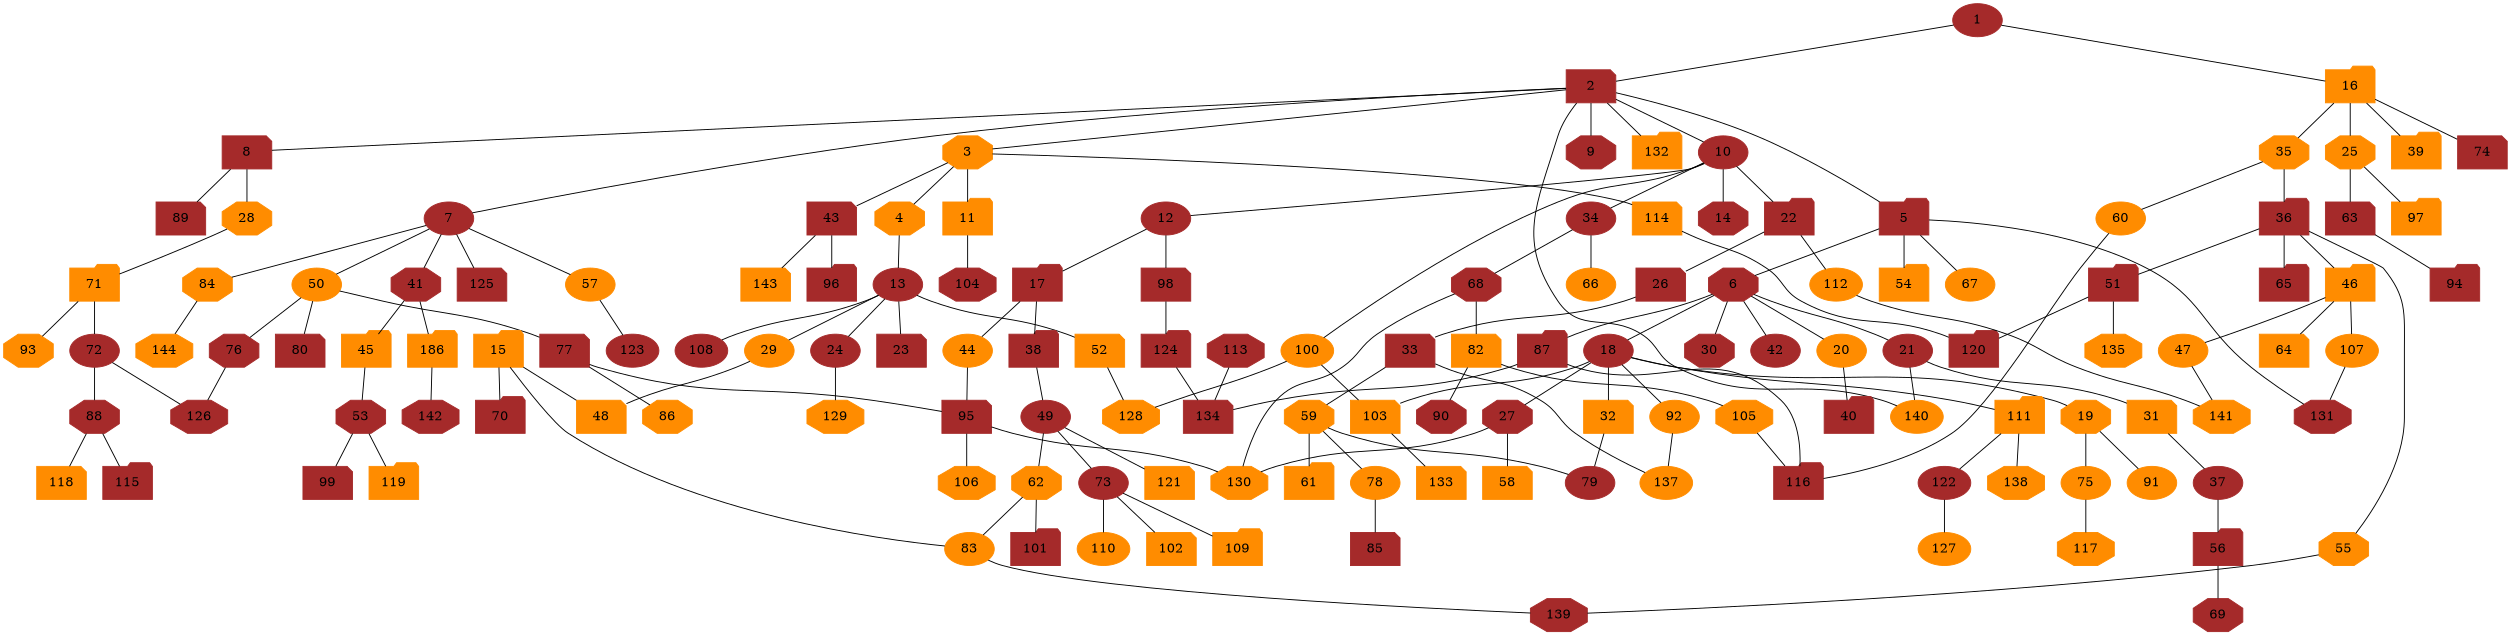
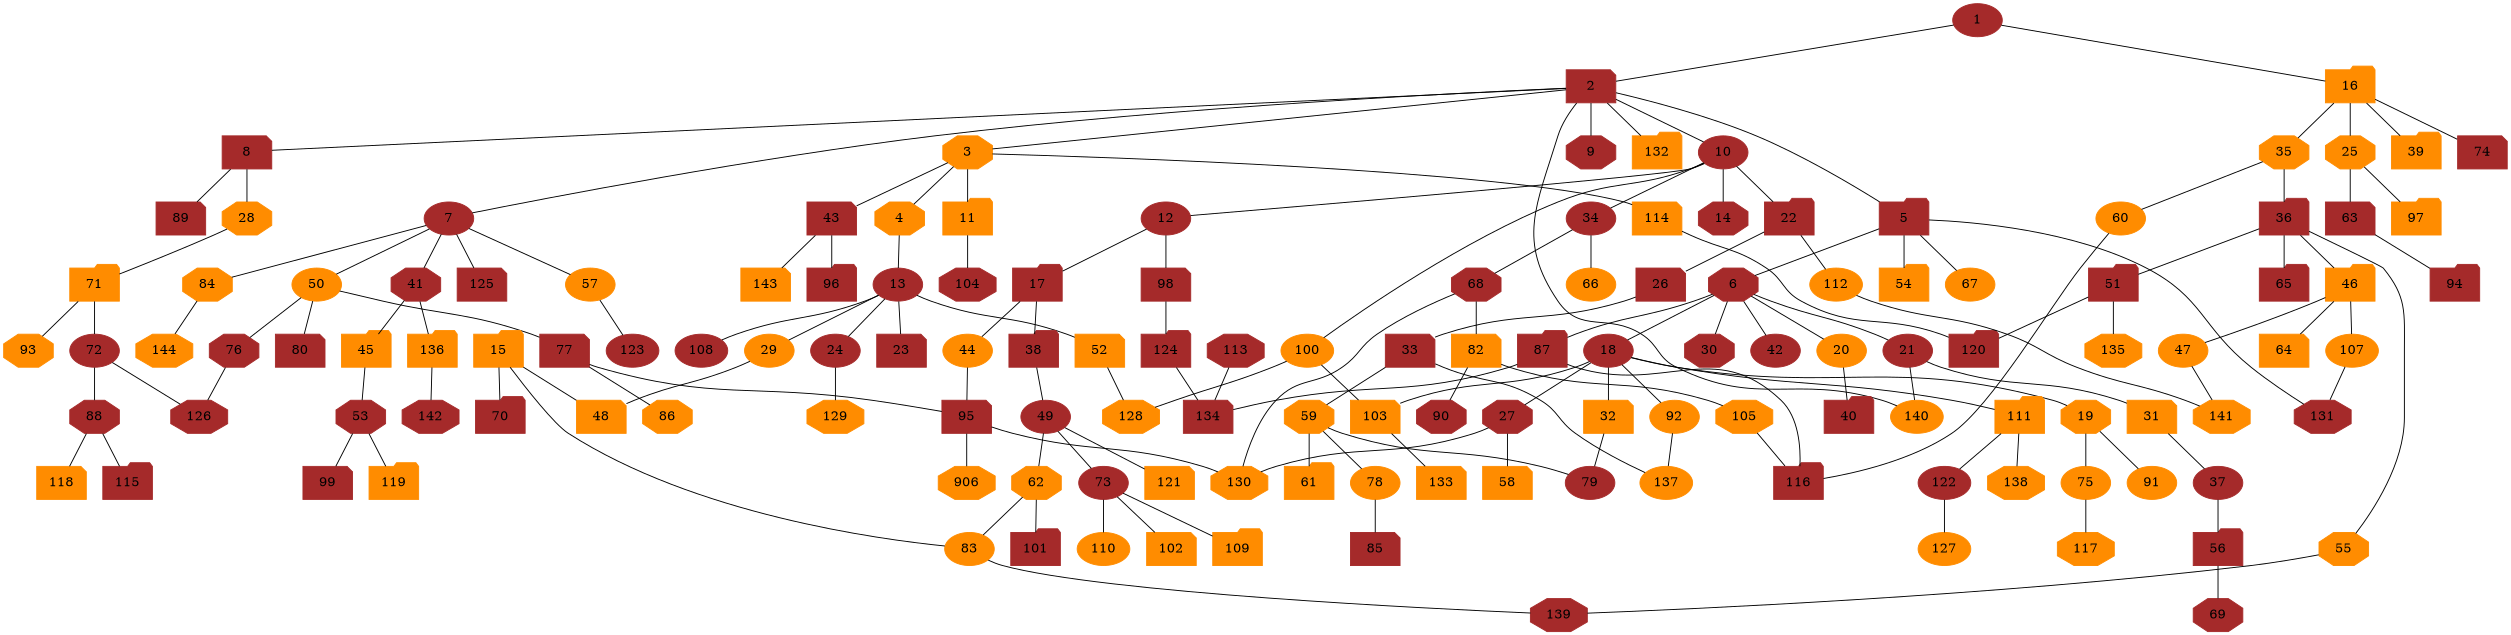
node "186": label "186" -> "136"
node "106": label "106" -> "906"
